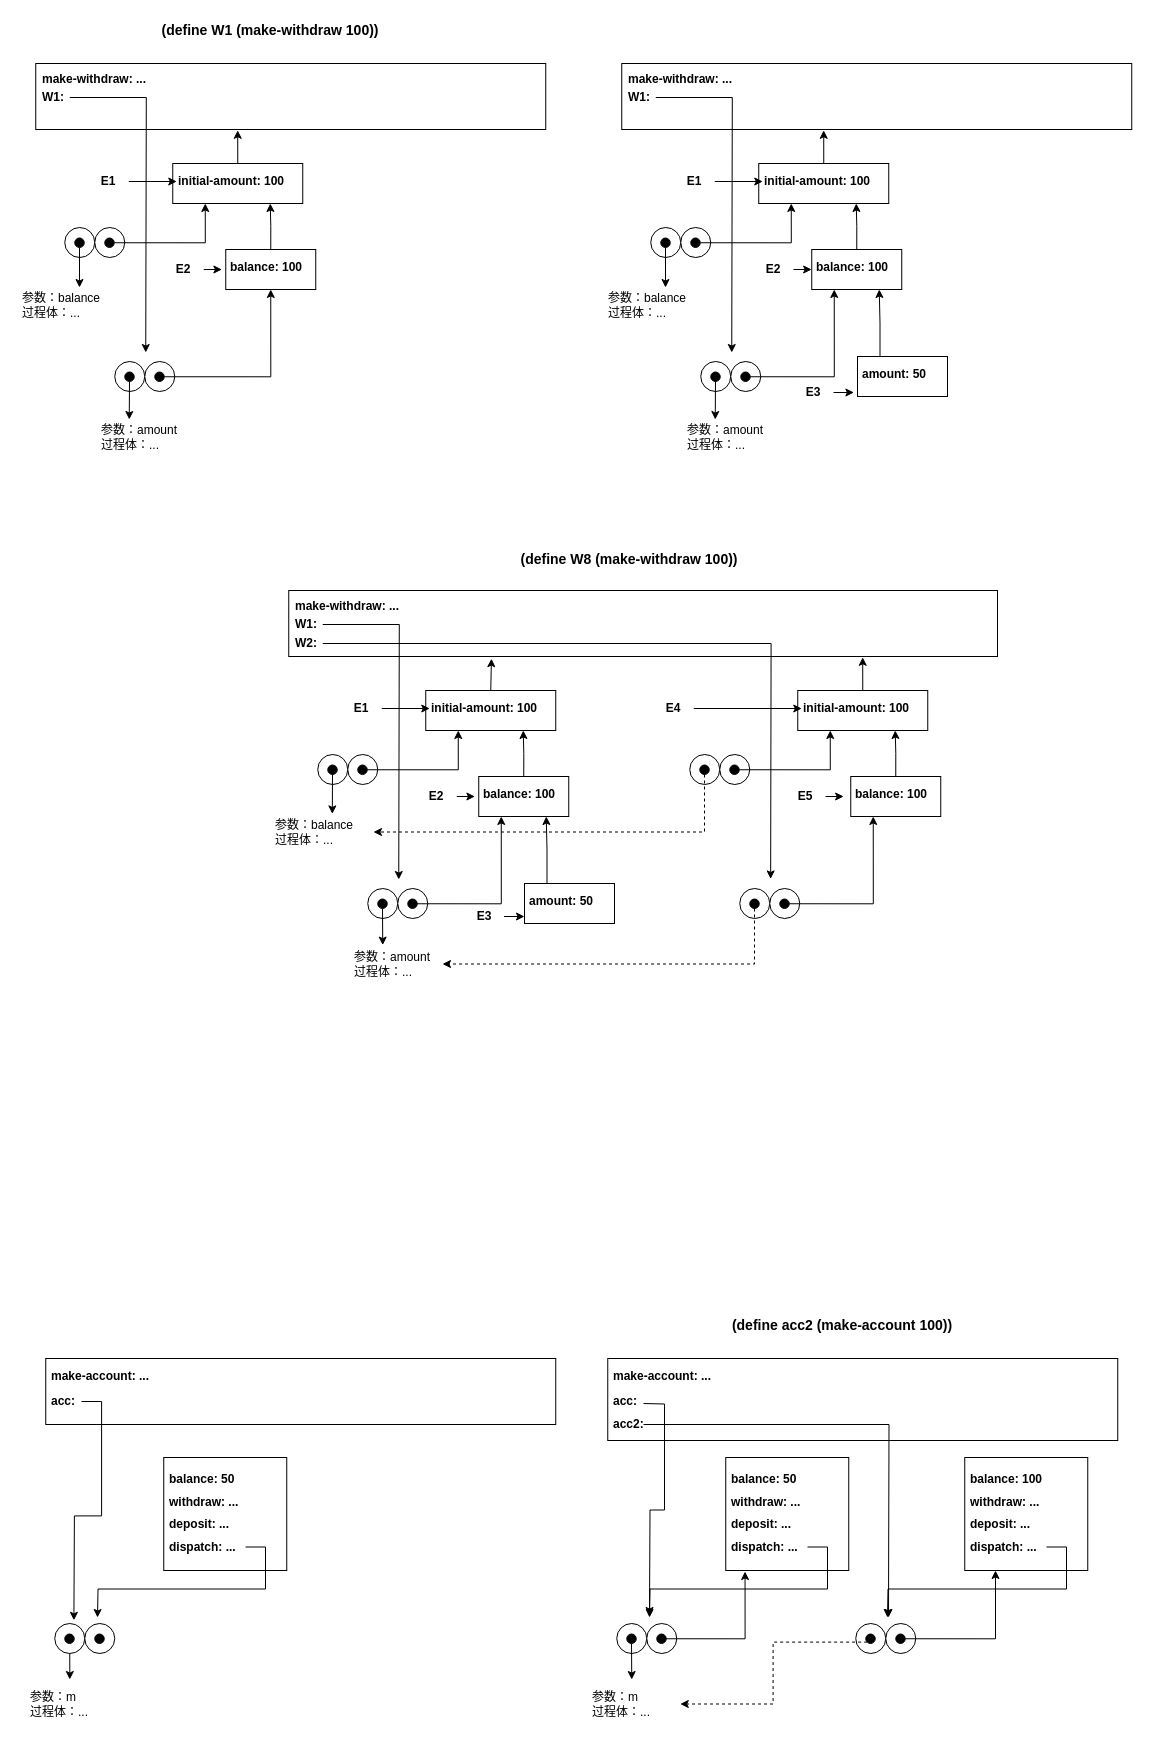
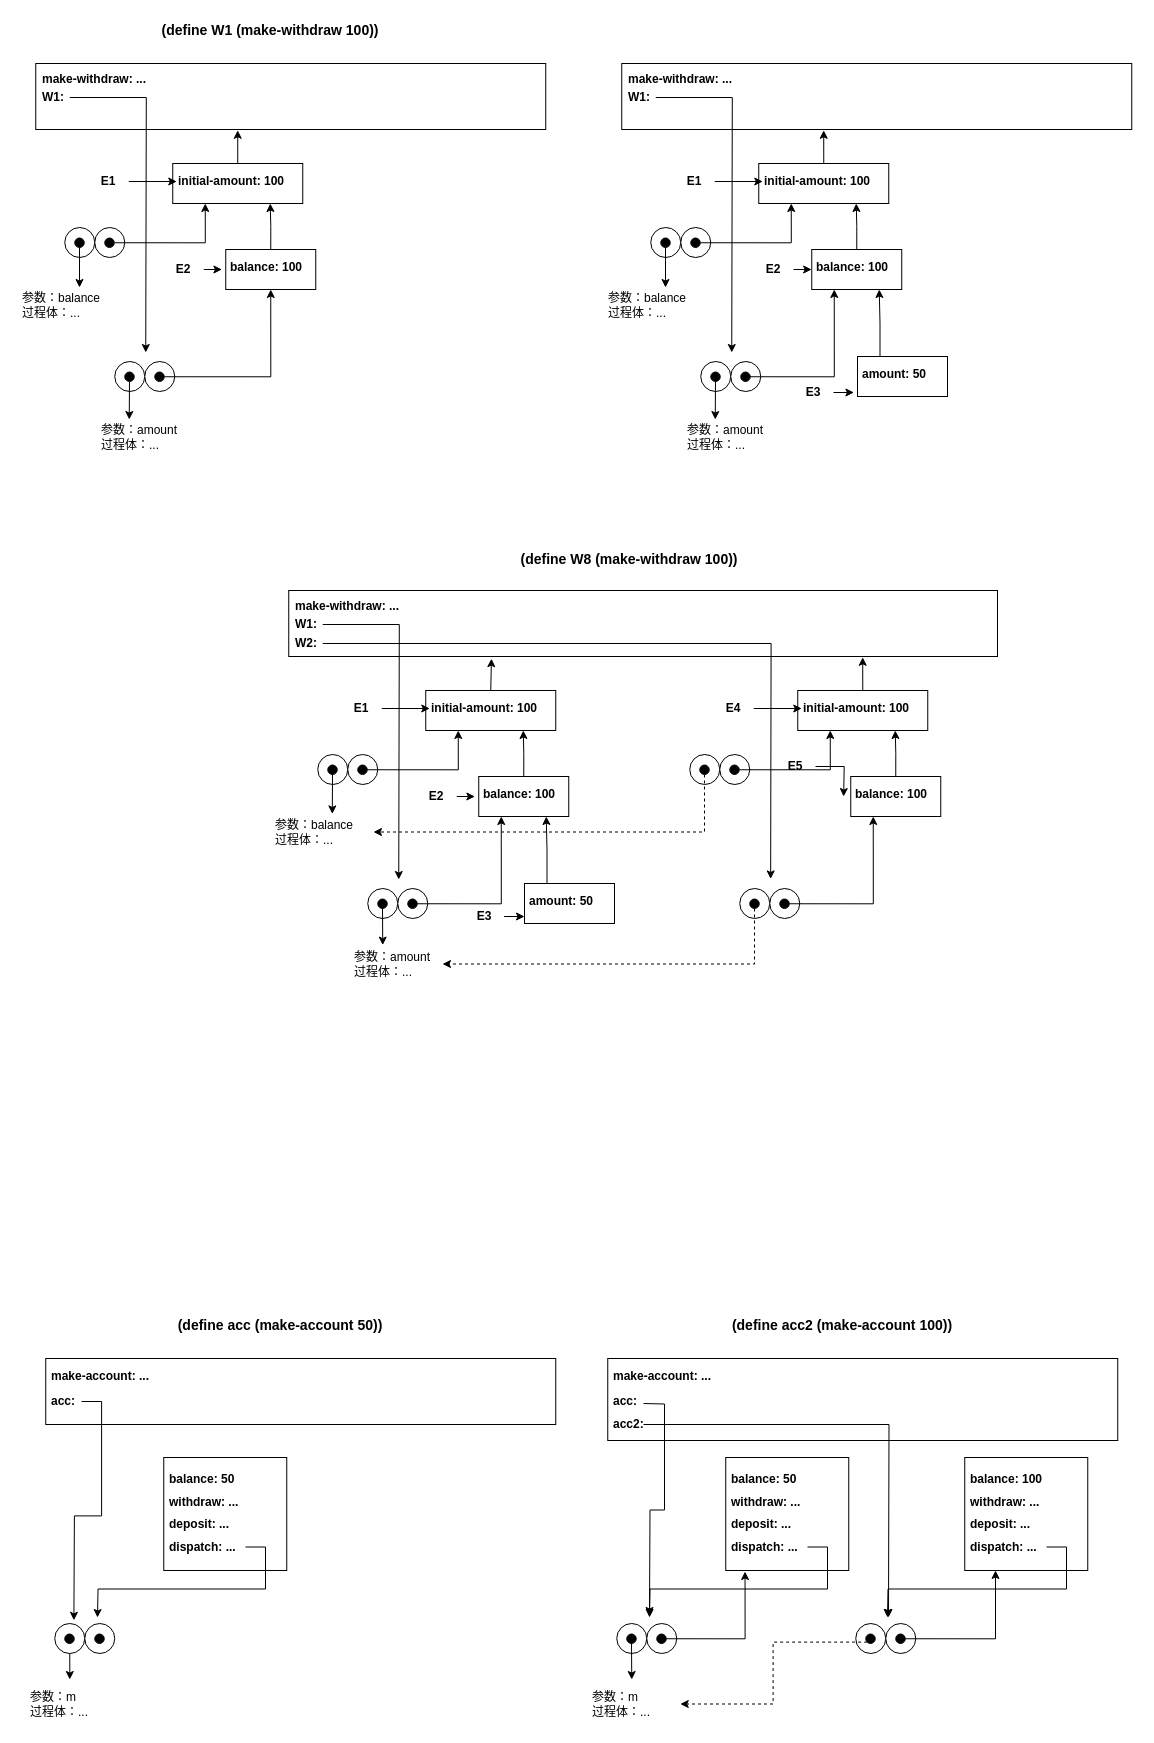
node "E4": moved (674, 709) -> (734, 709)
node "E5": moved (806, 797) -> (796, 767)
node "(define acc (make-account 50))": added
